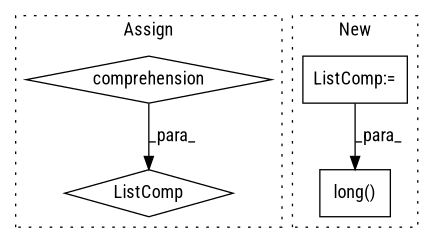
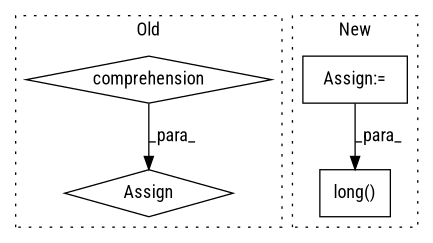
cluster "Assign": label "Assign" -> "Old"
node "ListComp:=": label "ListComp:=" -> "Assign:="
node "ListComp": label "ListComp" -> "Assign"
